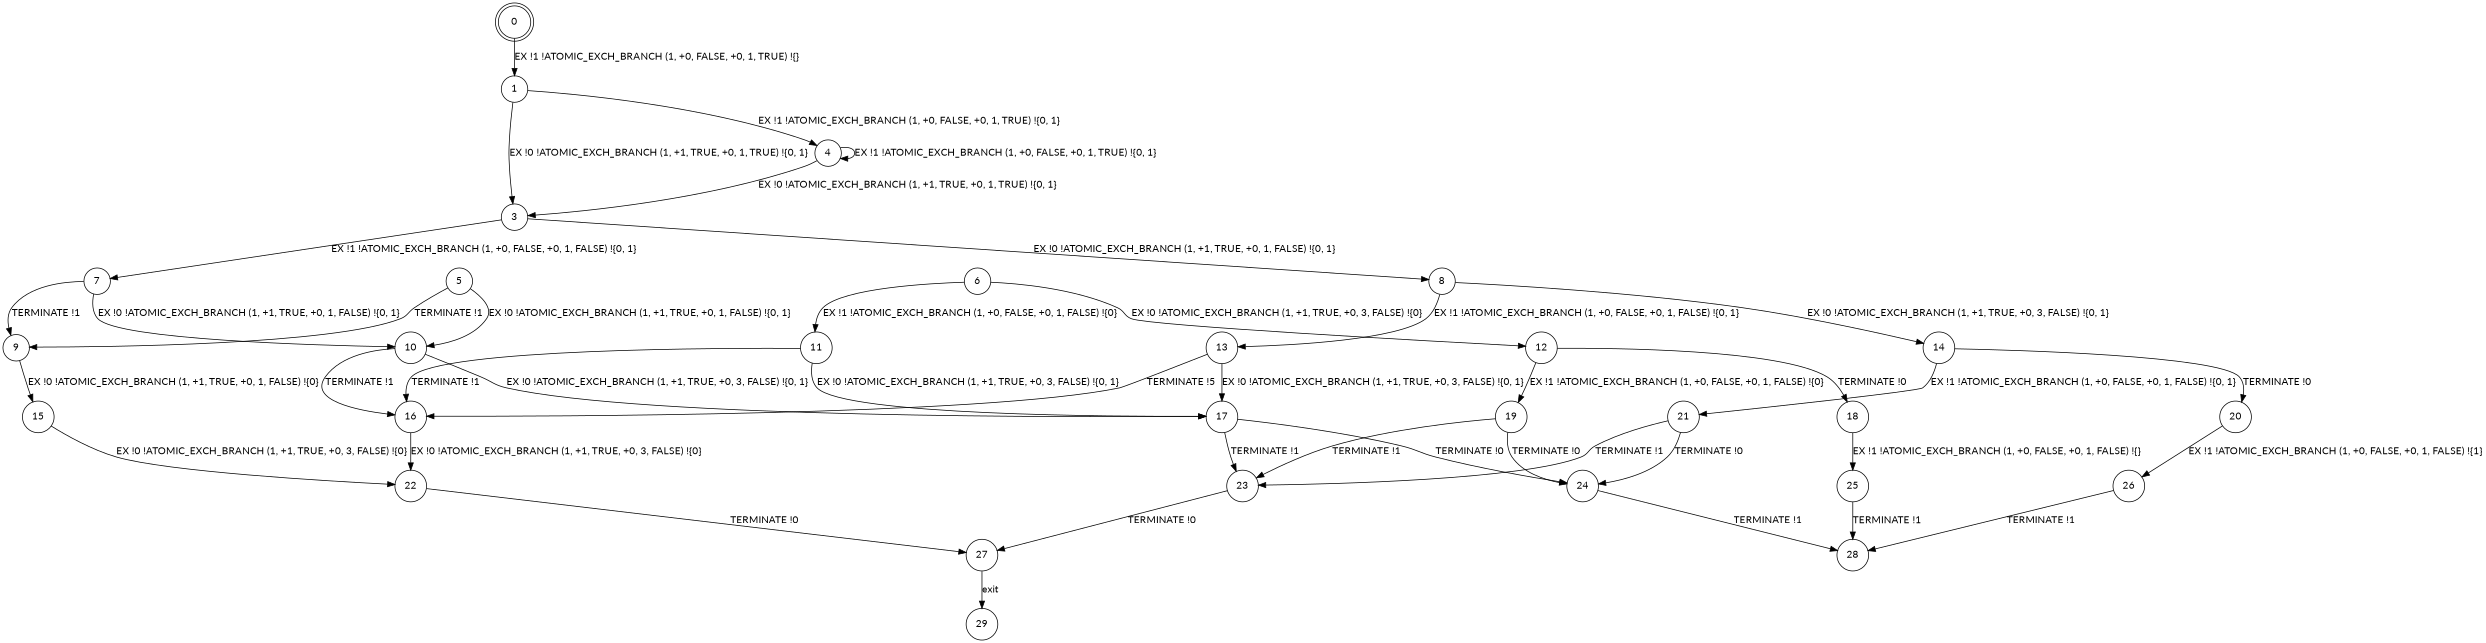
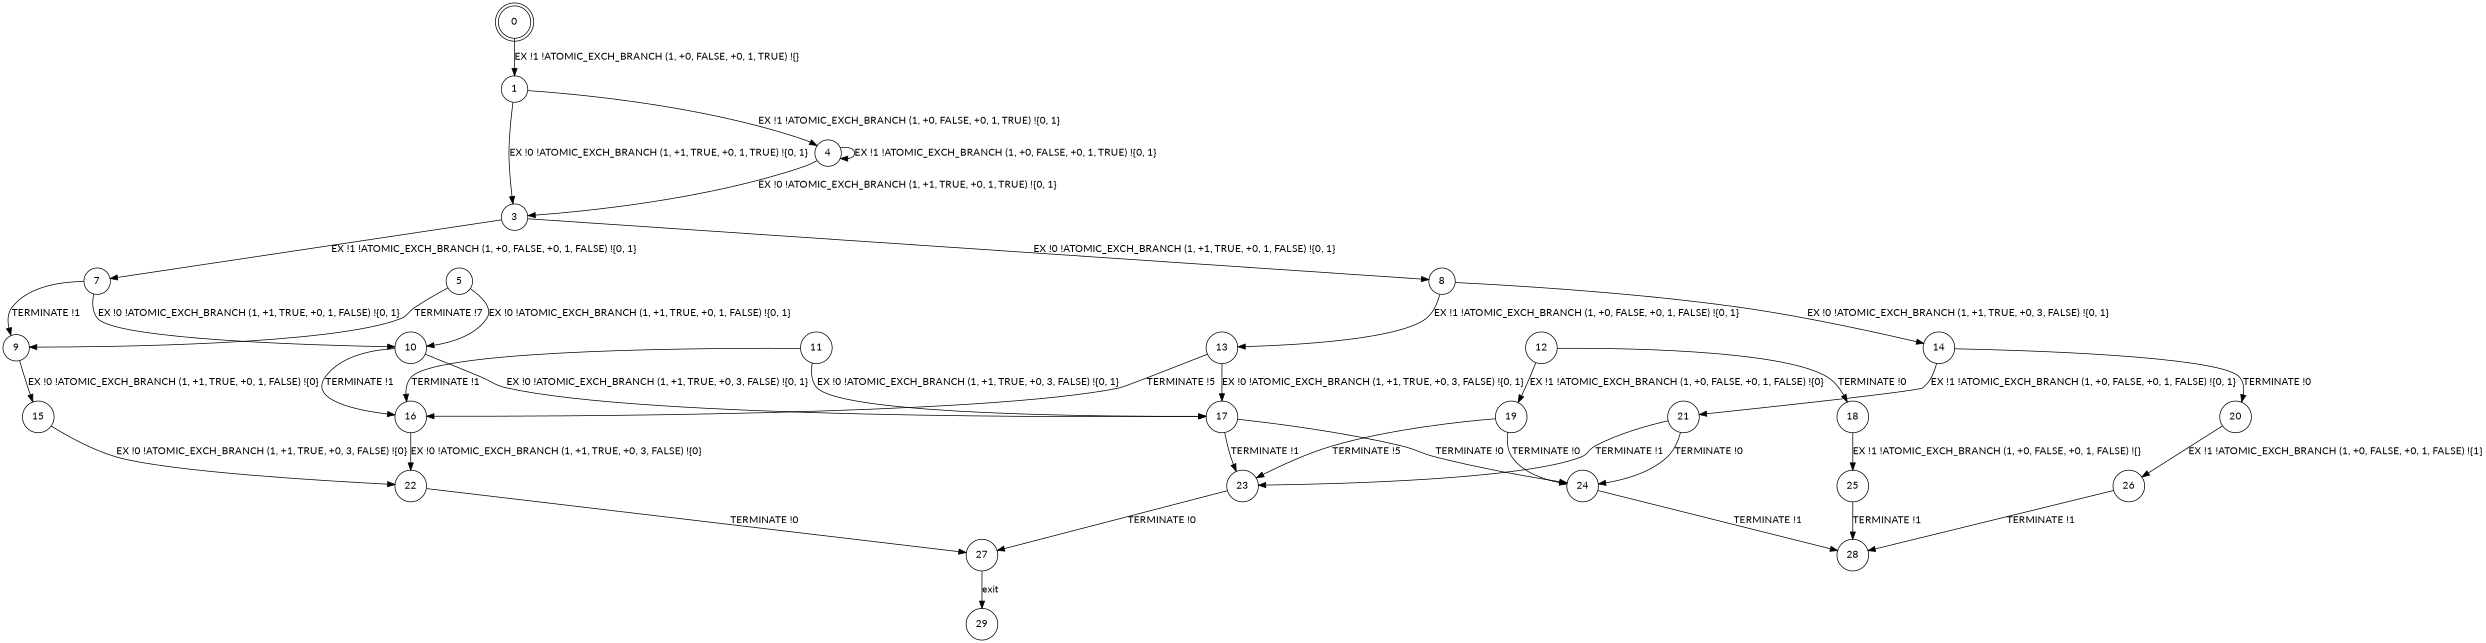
node "6": removed
edge "5" -> "9": label "TERMINATE !1" -> "TERMINATE !7"
edge "19" -> "23": label "TERMINATE !1" -> "TERMINATE !5"
